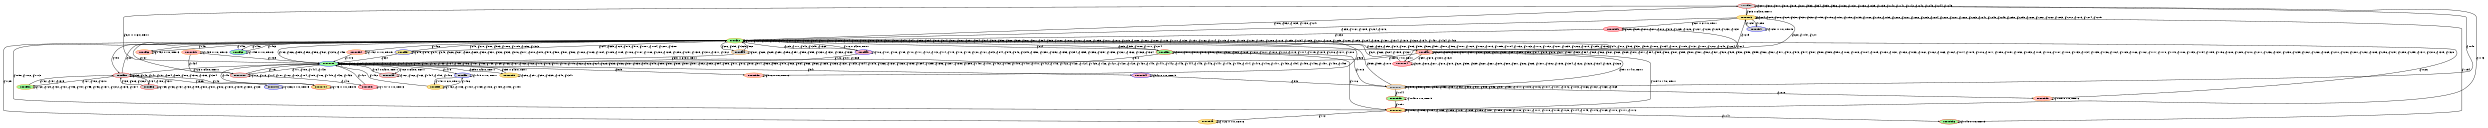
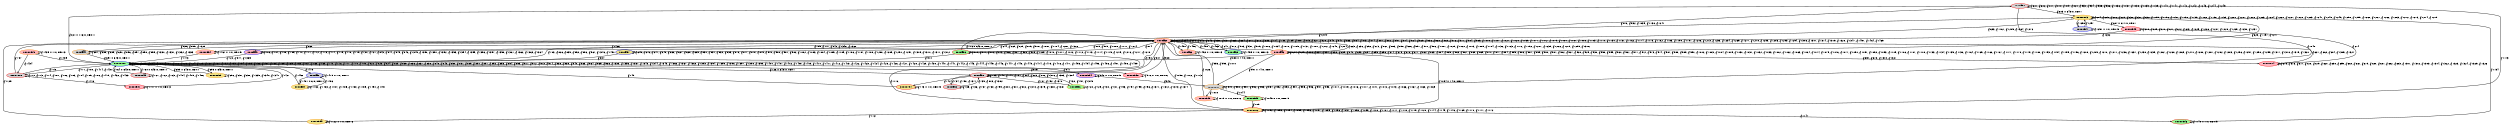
node "0000ffc0": fillcolor palegreen -> lightpink
edge "0000ff97" -> "0000ffc0": removed, label "@649, @670, @880, @983, @1086, @1189, @1292, @1313"
edge "0000ff9c" -> "00000001": removed, label "@1013"
node "000009d8": color darkorange -> red
node "000007f0": removed
